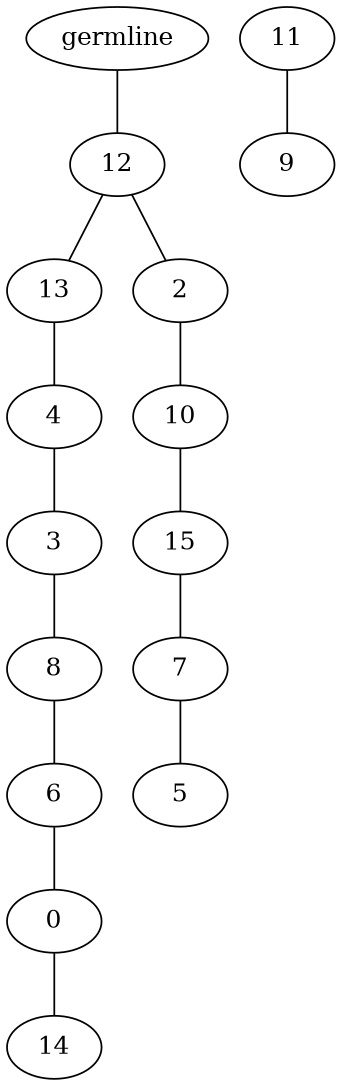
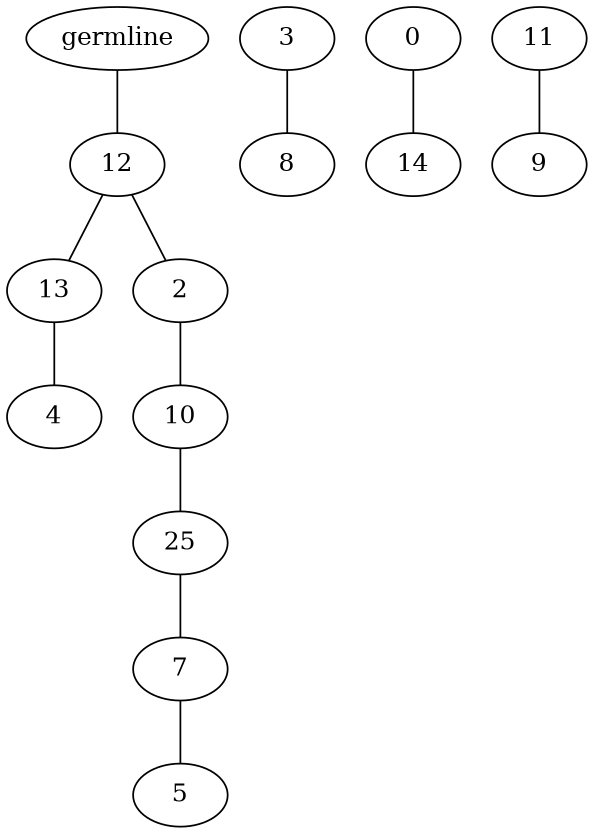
edge "4" -- "3": removed
node "15": label "15" -> "25"
node "6": removed
